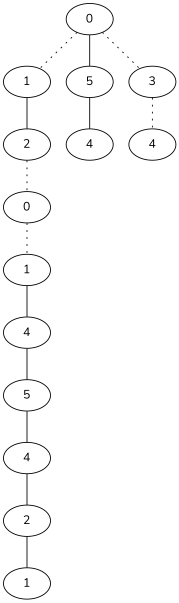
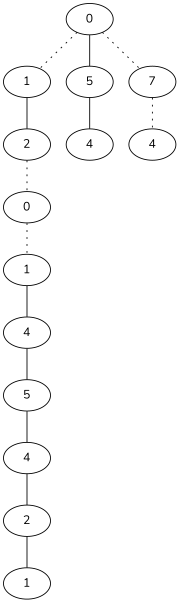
node "3": label "3" -> "7"
